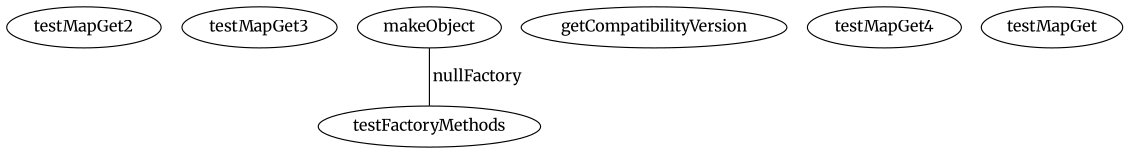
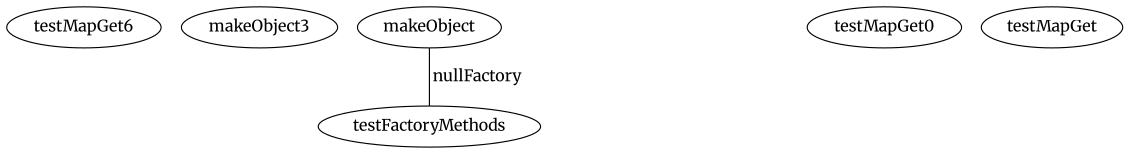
node "testMapGet2": label "testMapGet2" -> "testMapGet6"
node "testMapGet3": label "testMapGet3" -> "makeObject3"
node "getCompatibilityVersion": removed
node "testMapGet4": label "testMapGet4" -> "testMapGet0"
